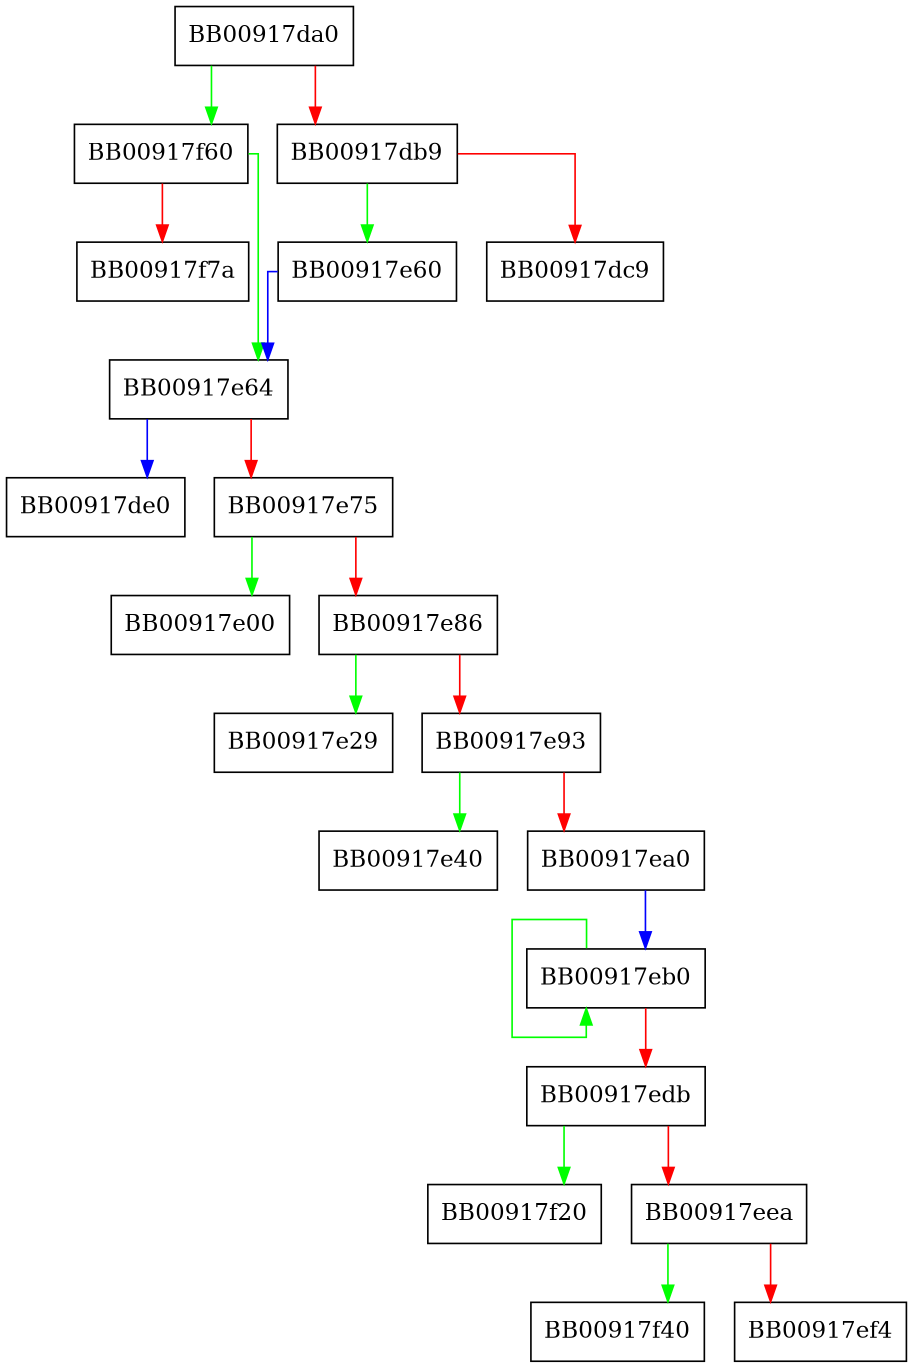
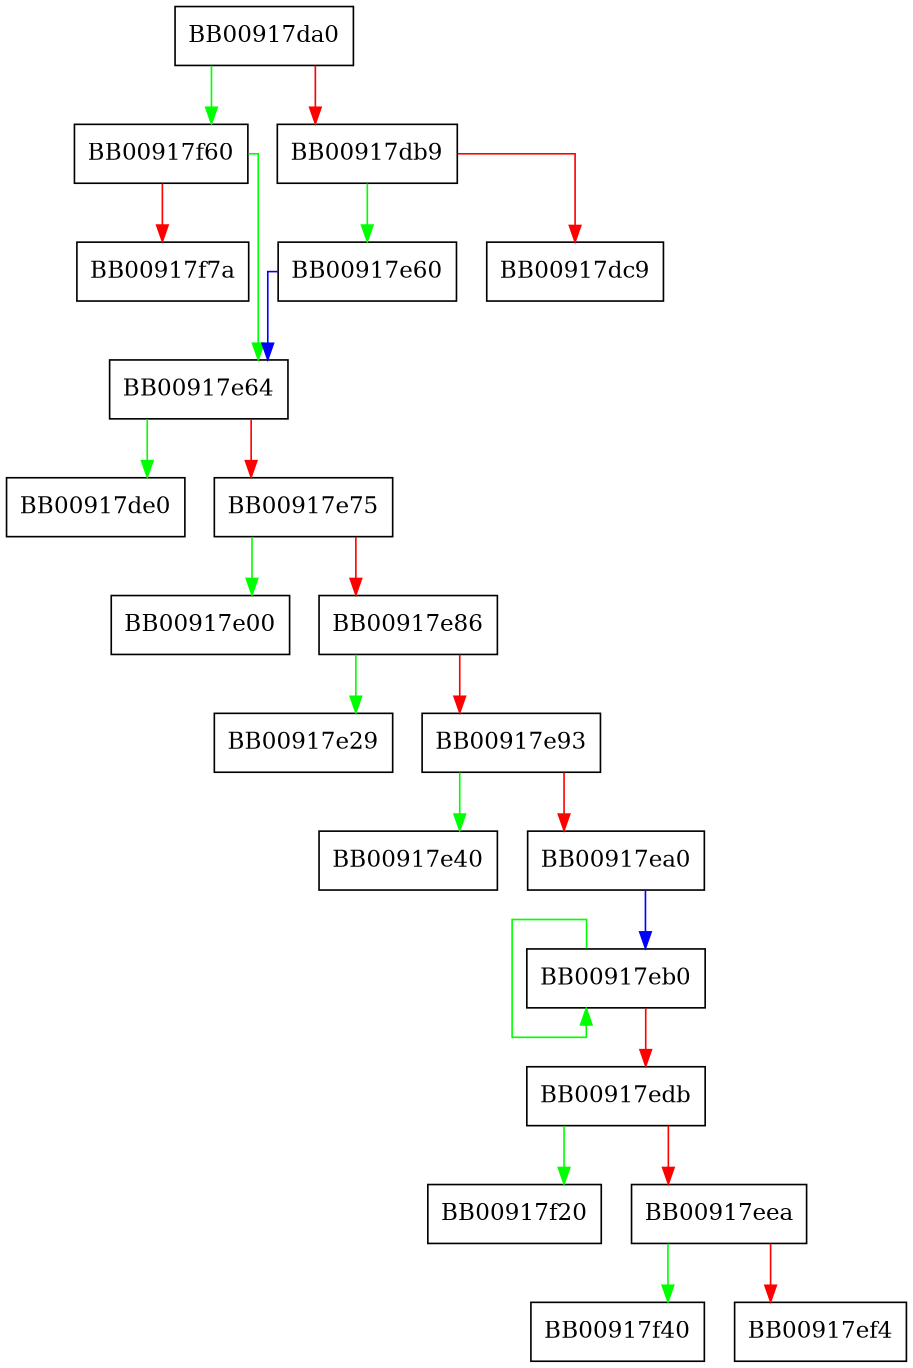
edge "BB00917e64" -> "BB00917de0": color blue -> green
